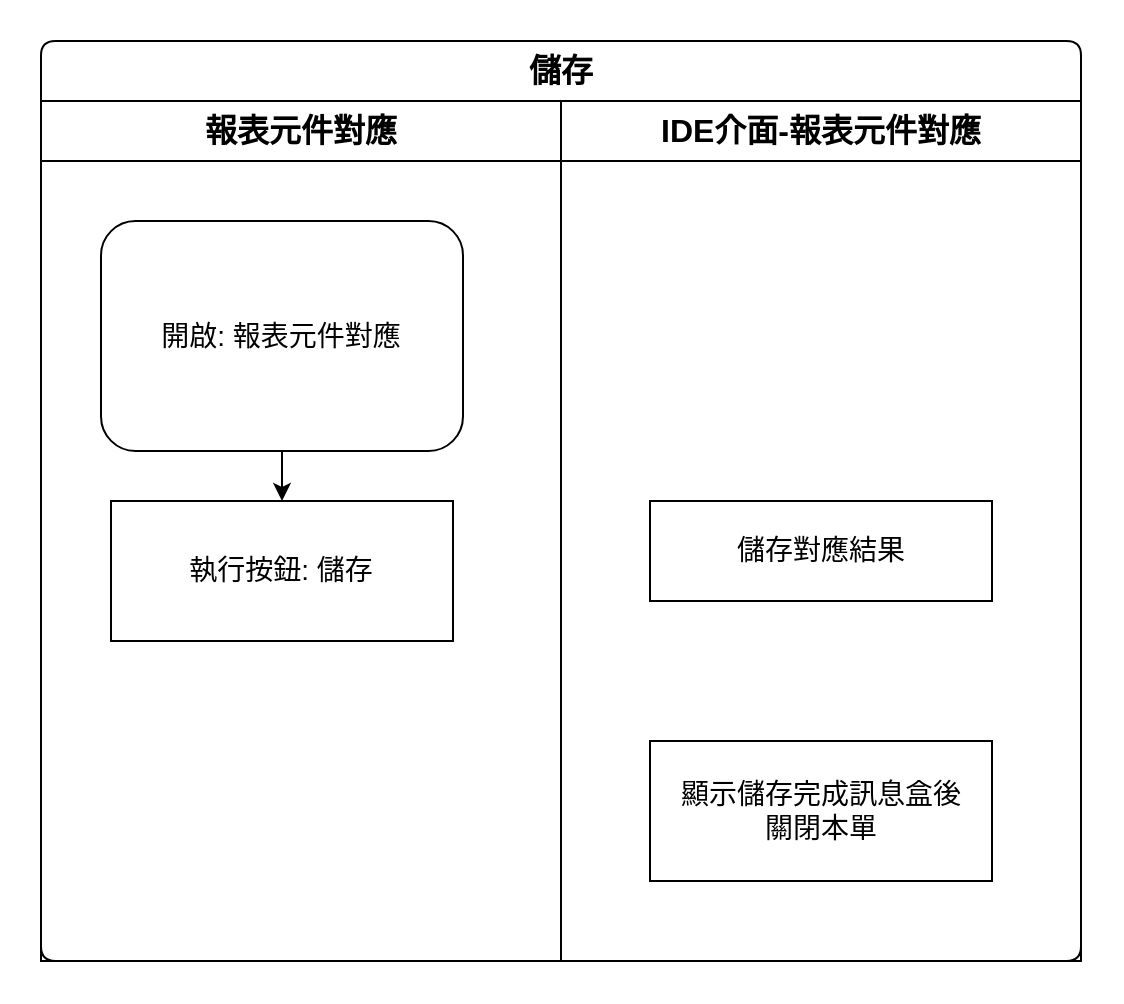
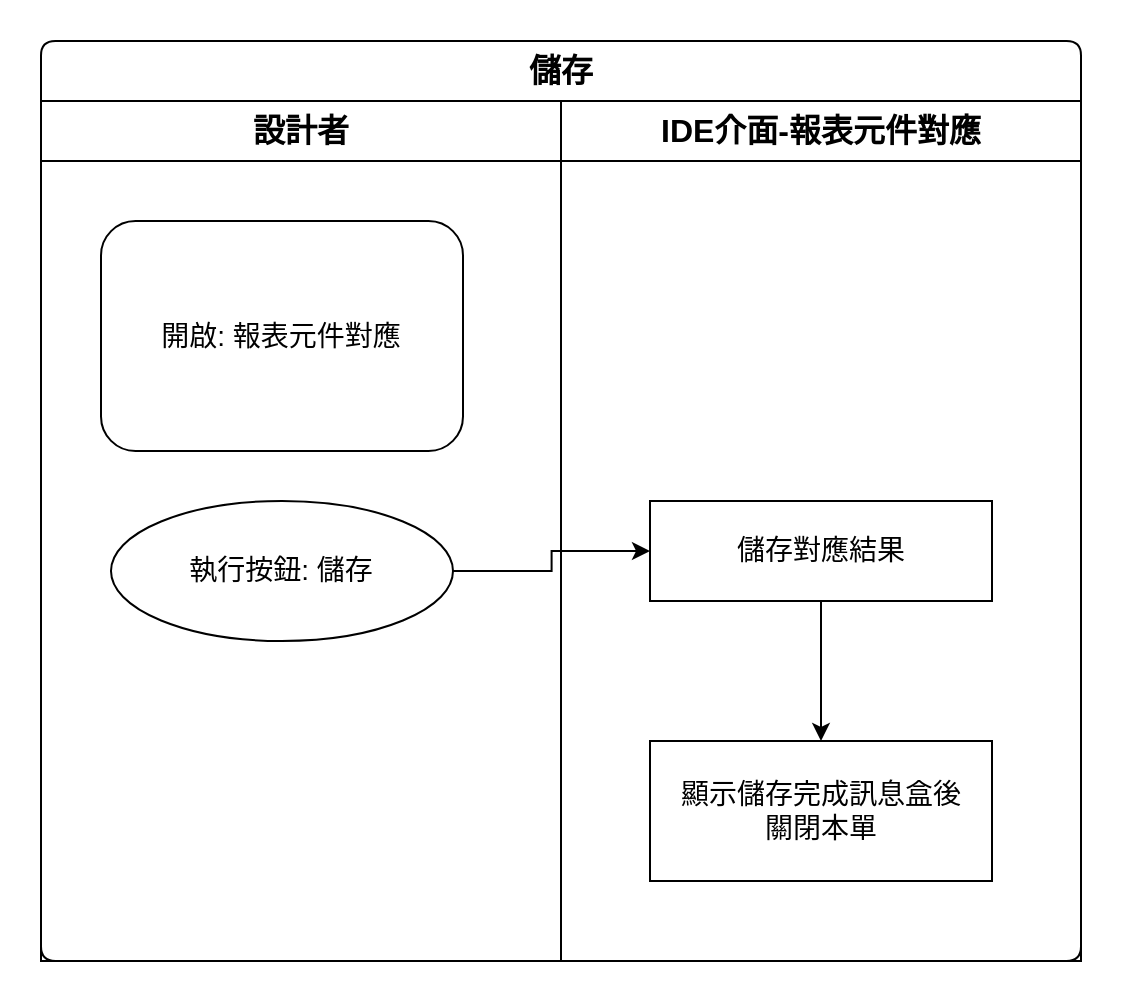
node "報表元件對應": label "報表元件對應" -> "設計者"
edge "開啟: 報表元件對應" -> "執行按鈕: 儲存": removed
node "執行按鈕: 儲存": shape rectangle -> ellipse
edge "執行按鈕: 儲存" -> "儲存對應結果": added
edge "儲存對應結果" -> "顯示儲存完成訊息盒後 關閉本單": added
